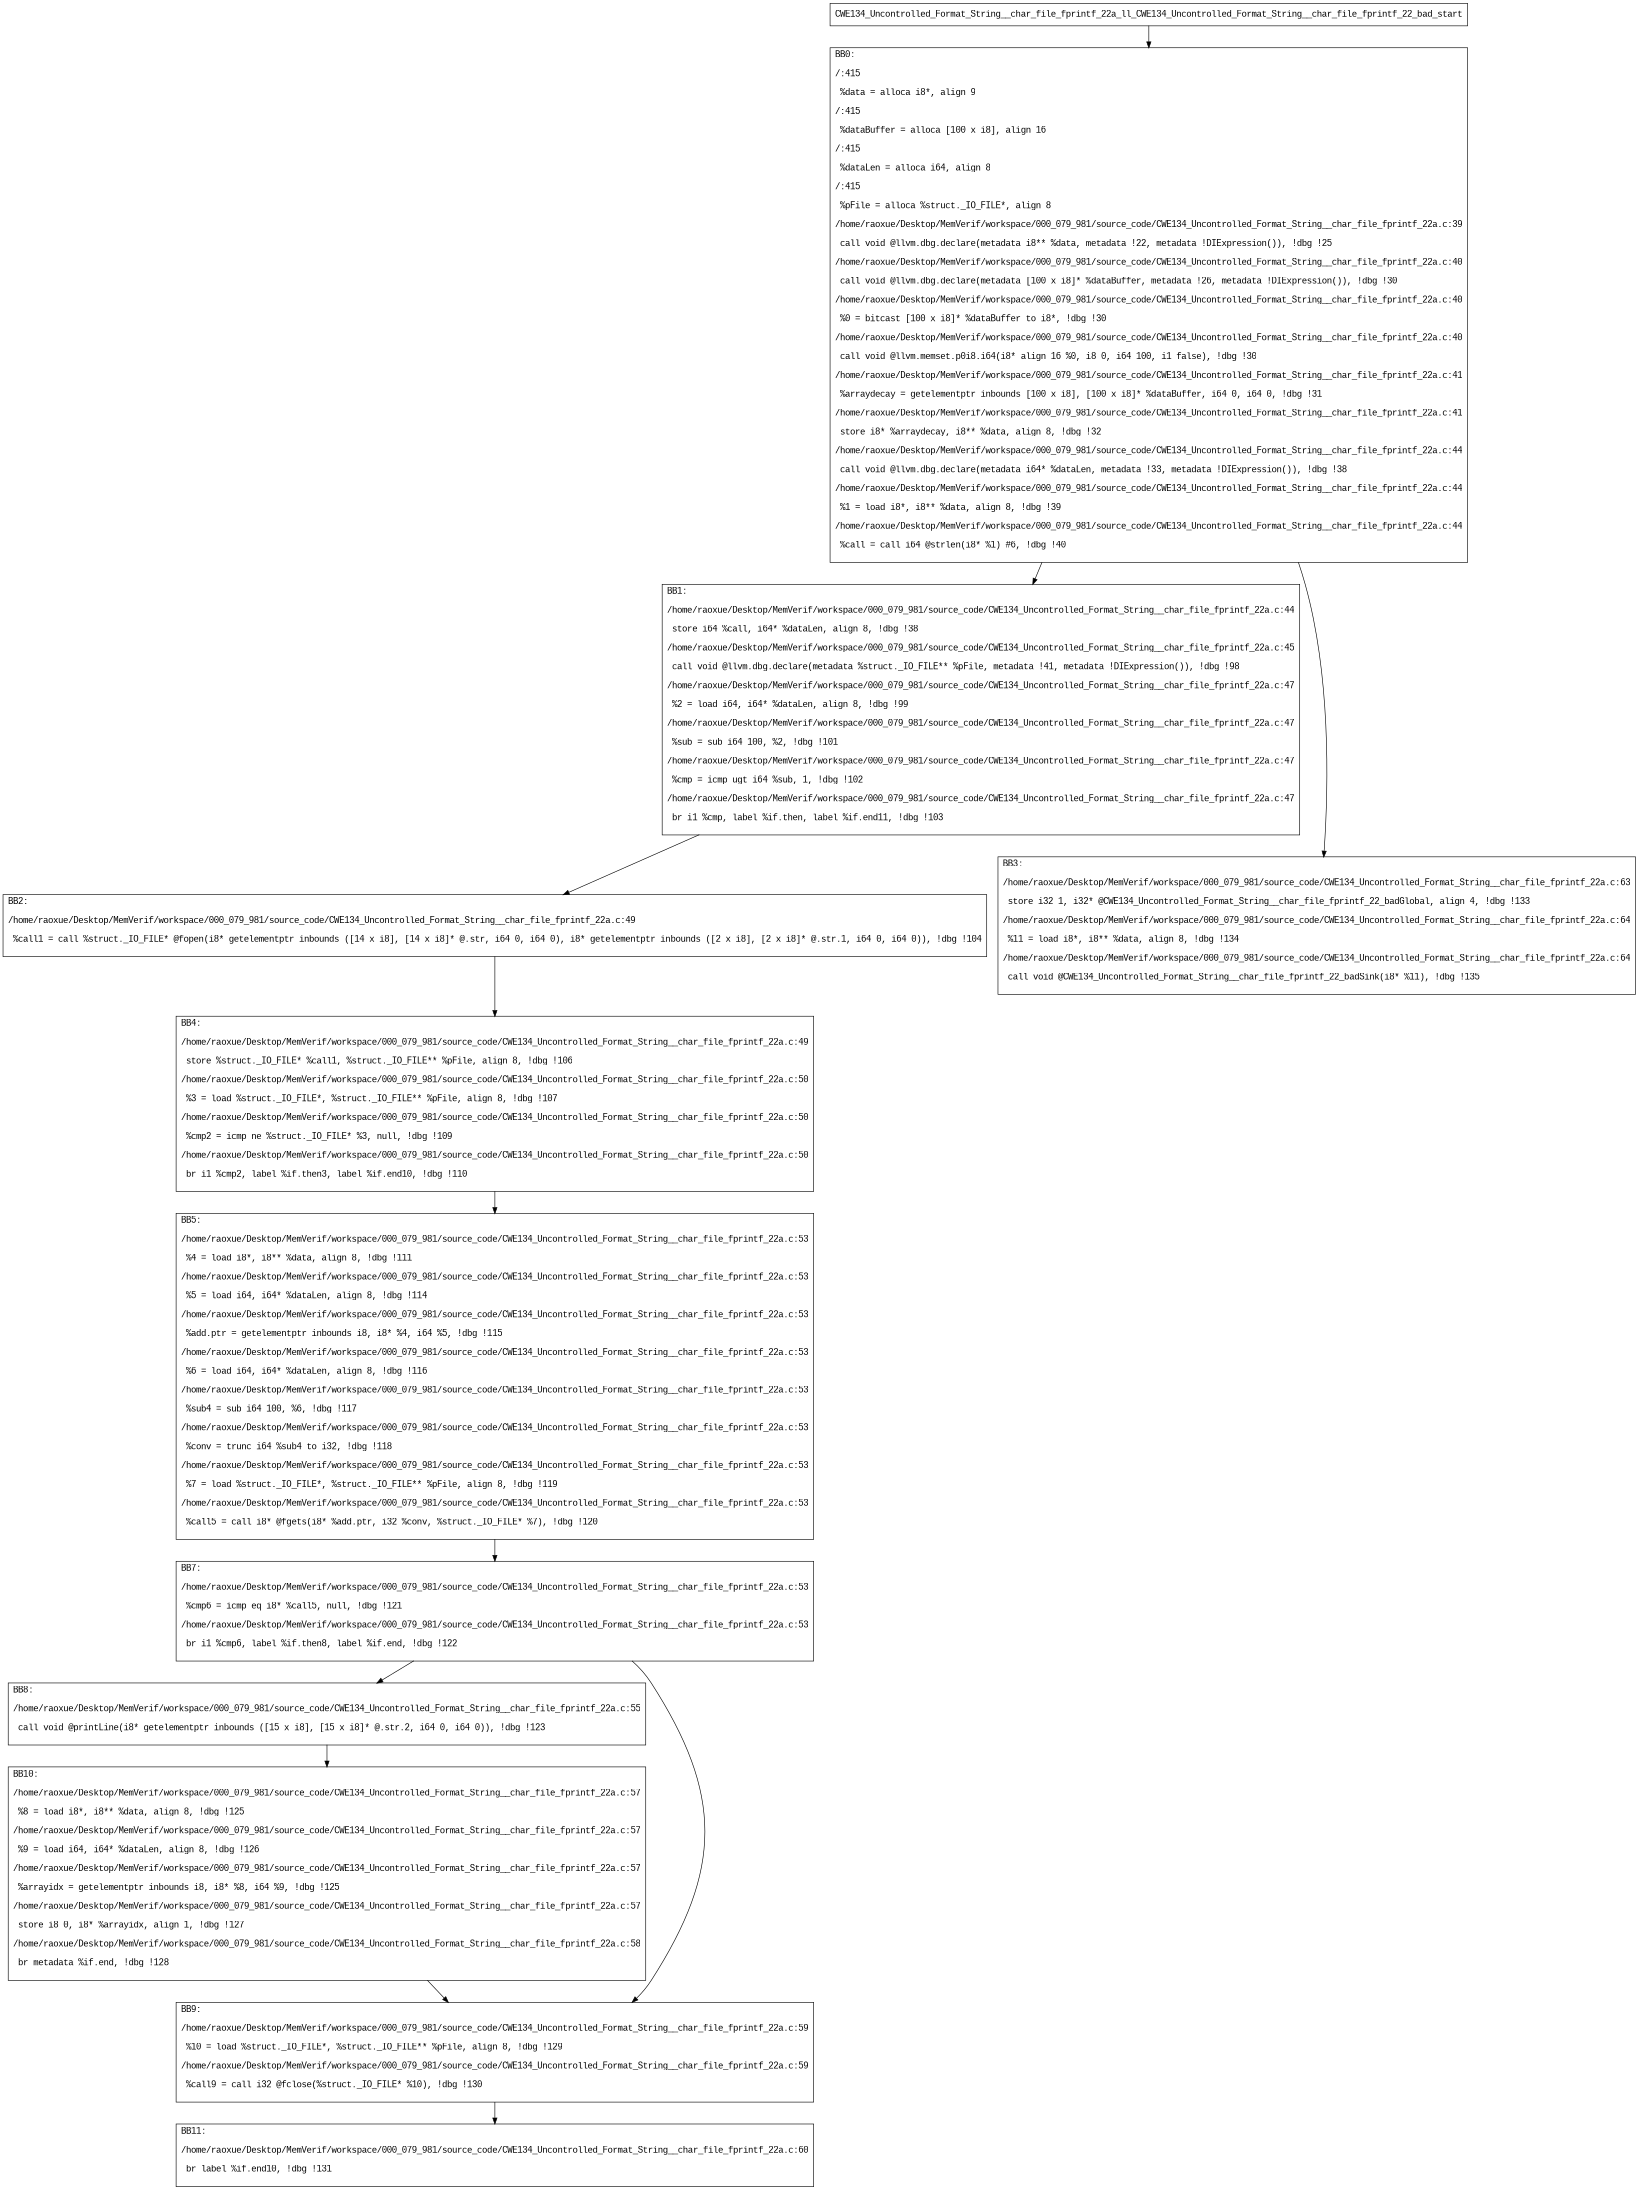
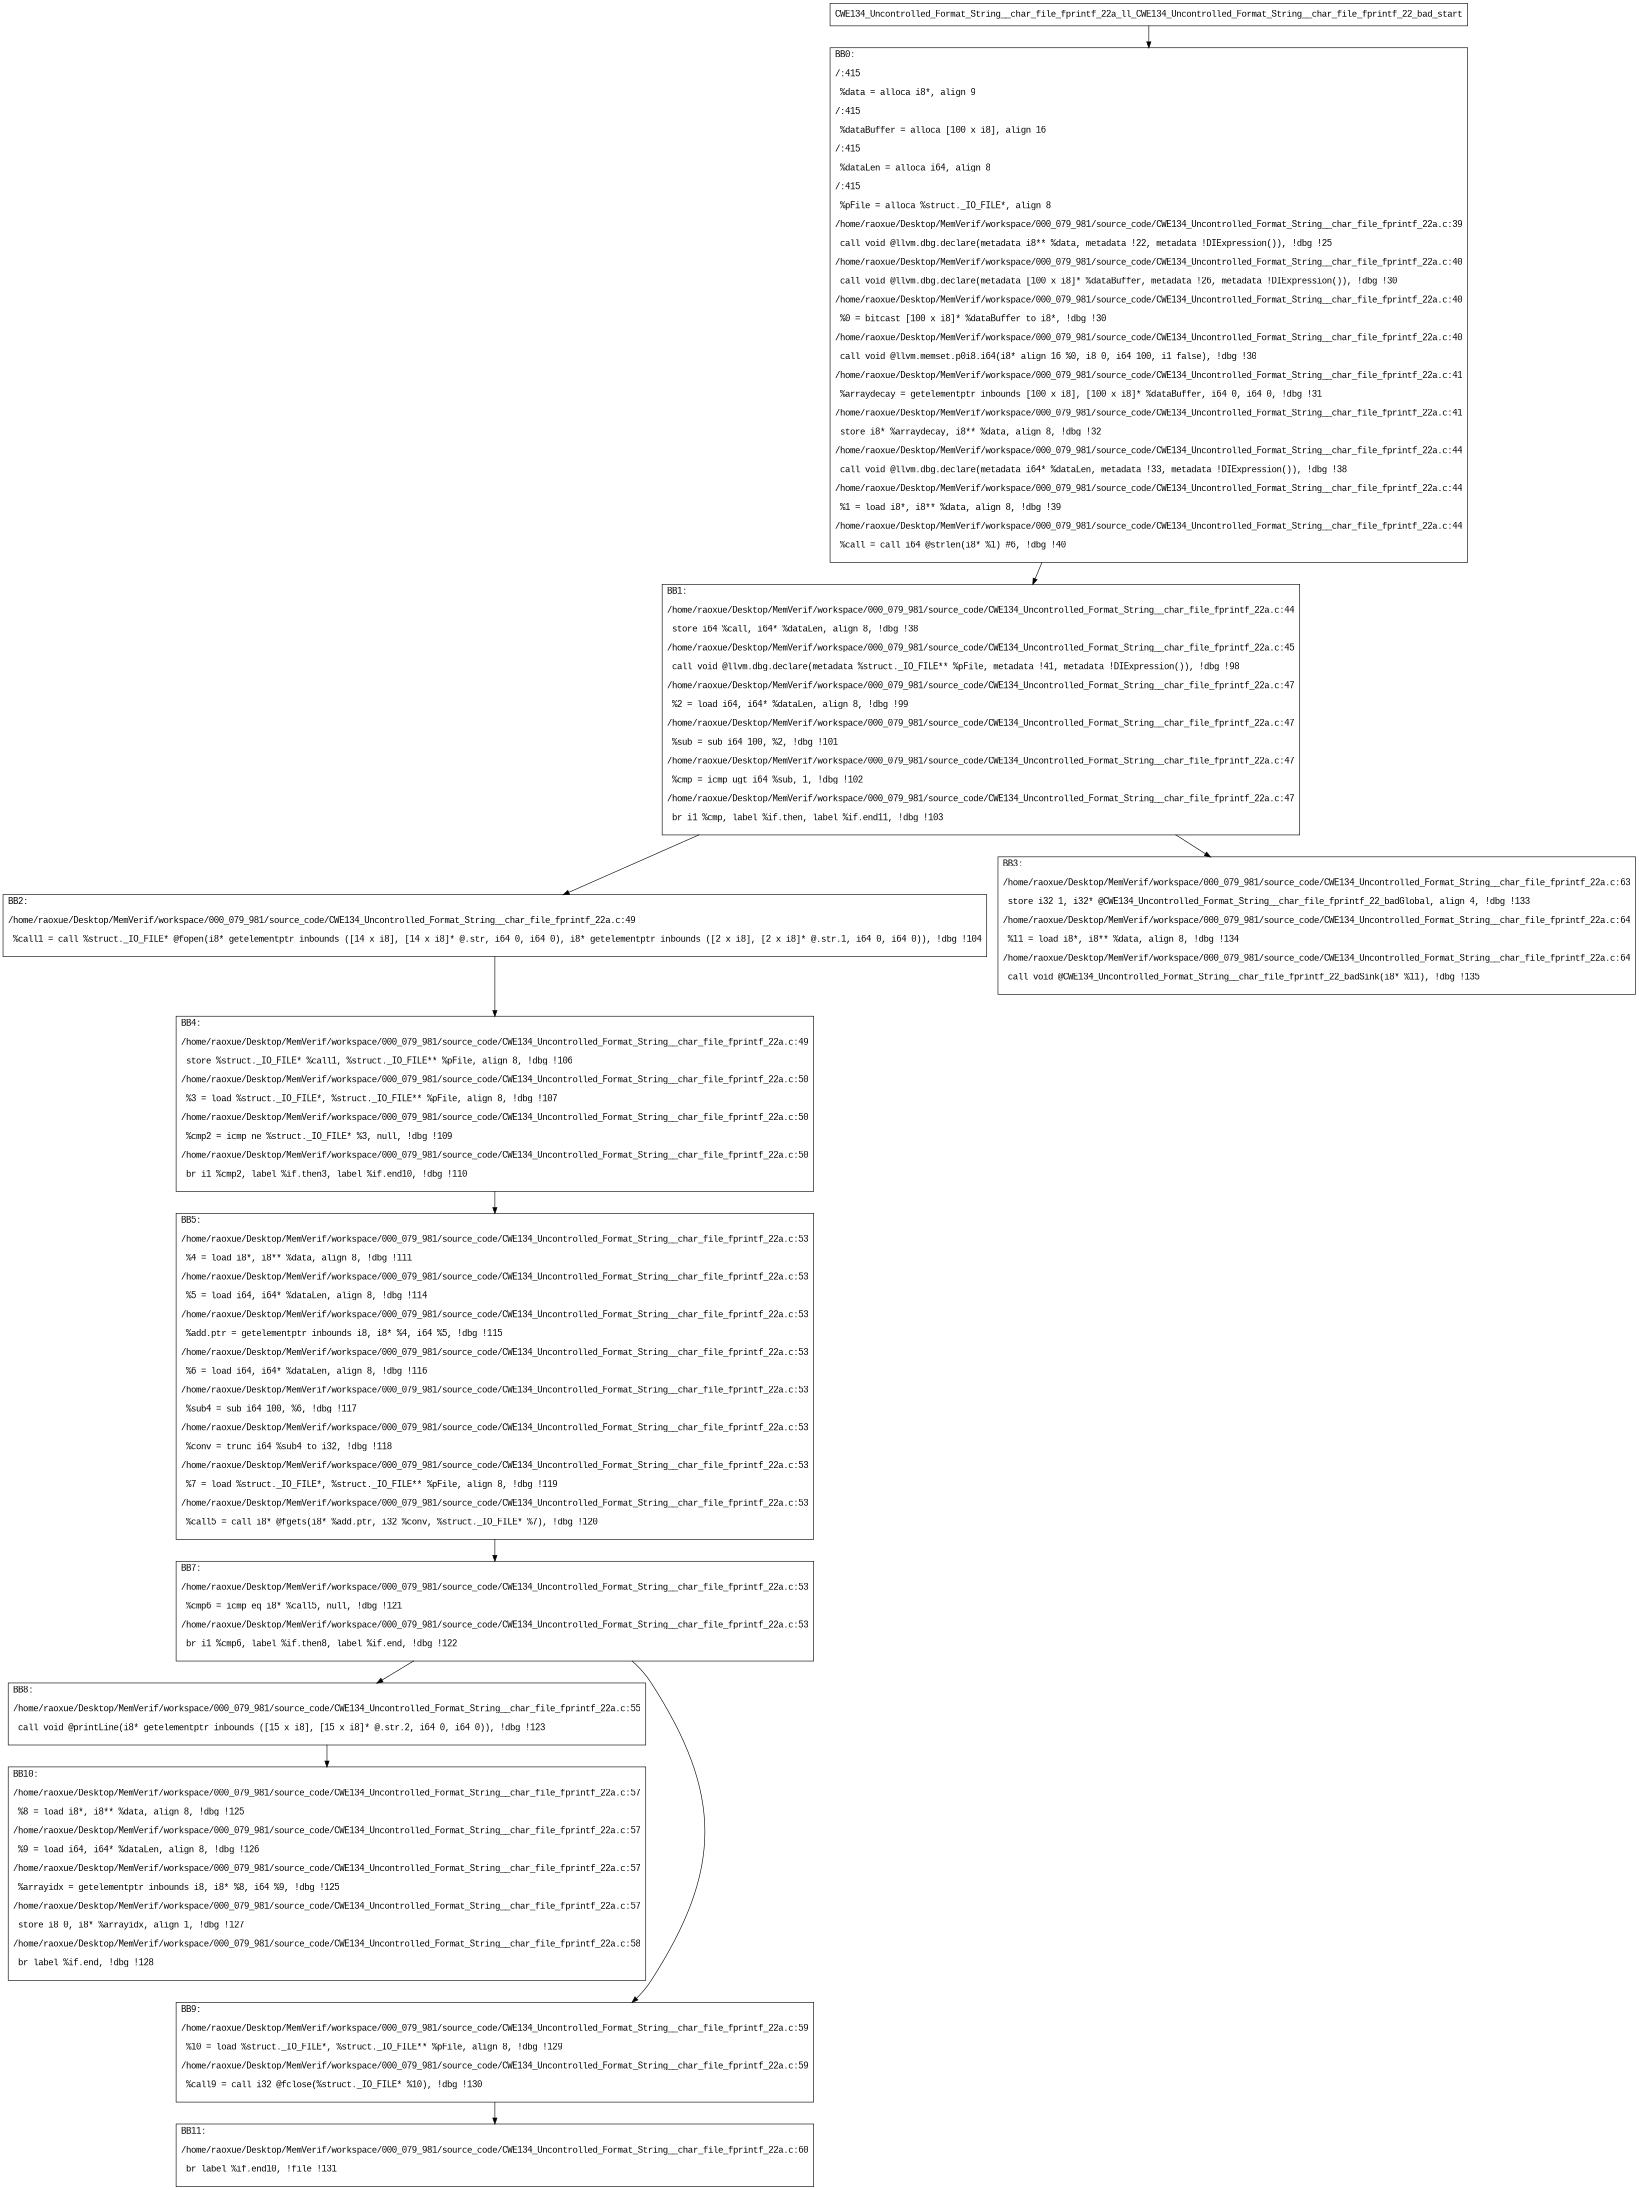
edge "BB0:" -> "BB3:": now "BB1:" -> "BB3:"
node "BB10:": text "br metadata %if.end, !dbg !128" -> "br label %if.end, !dbg !128"
edge "BB10:" -> "BB9:": removed
node "BB11:": text "br label %if.end10, !dbg !131" -> "br label %if.end10, !file !131"
